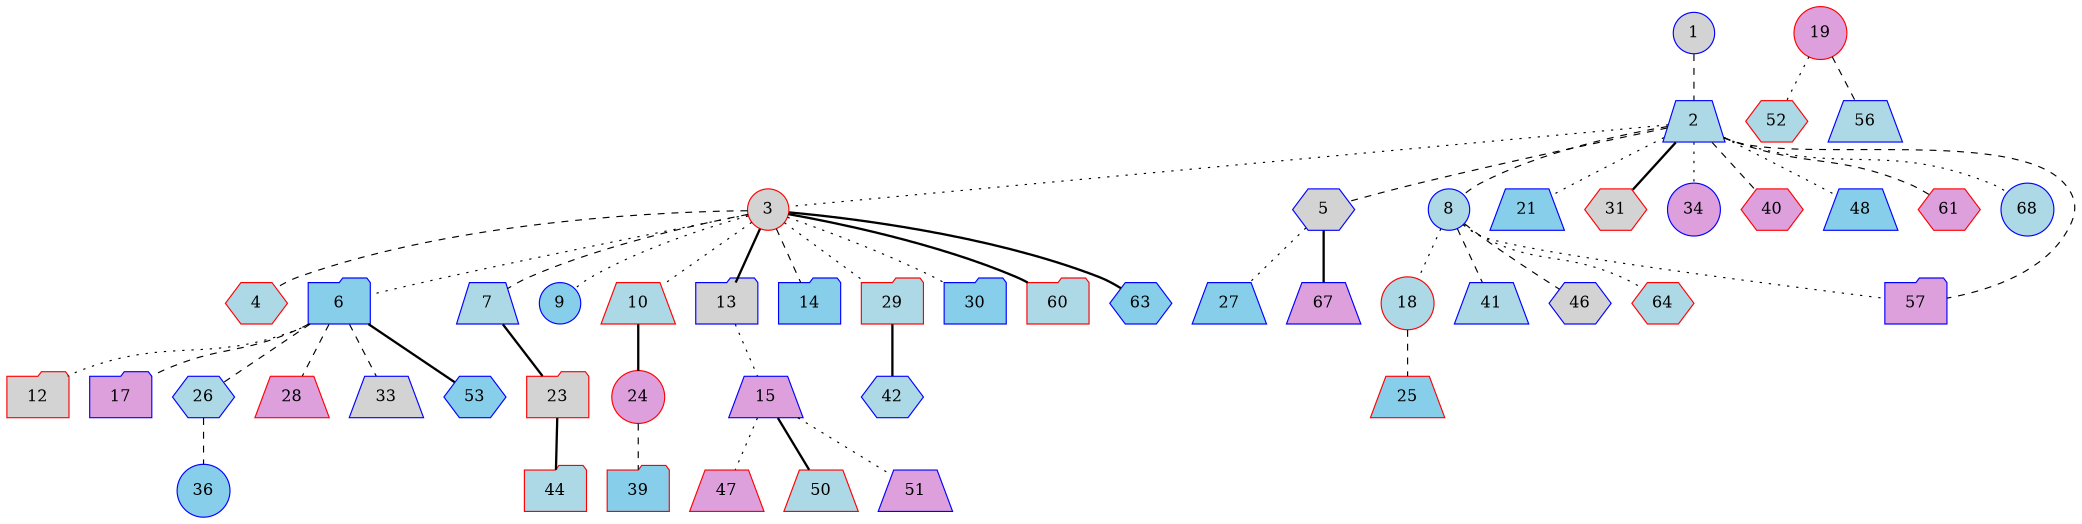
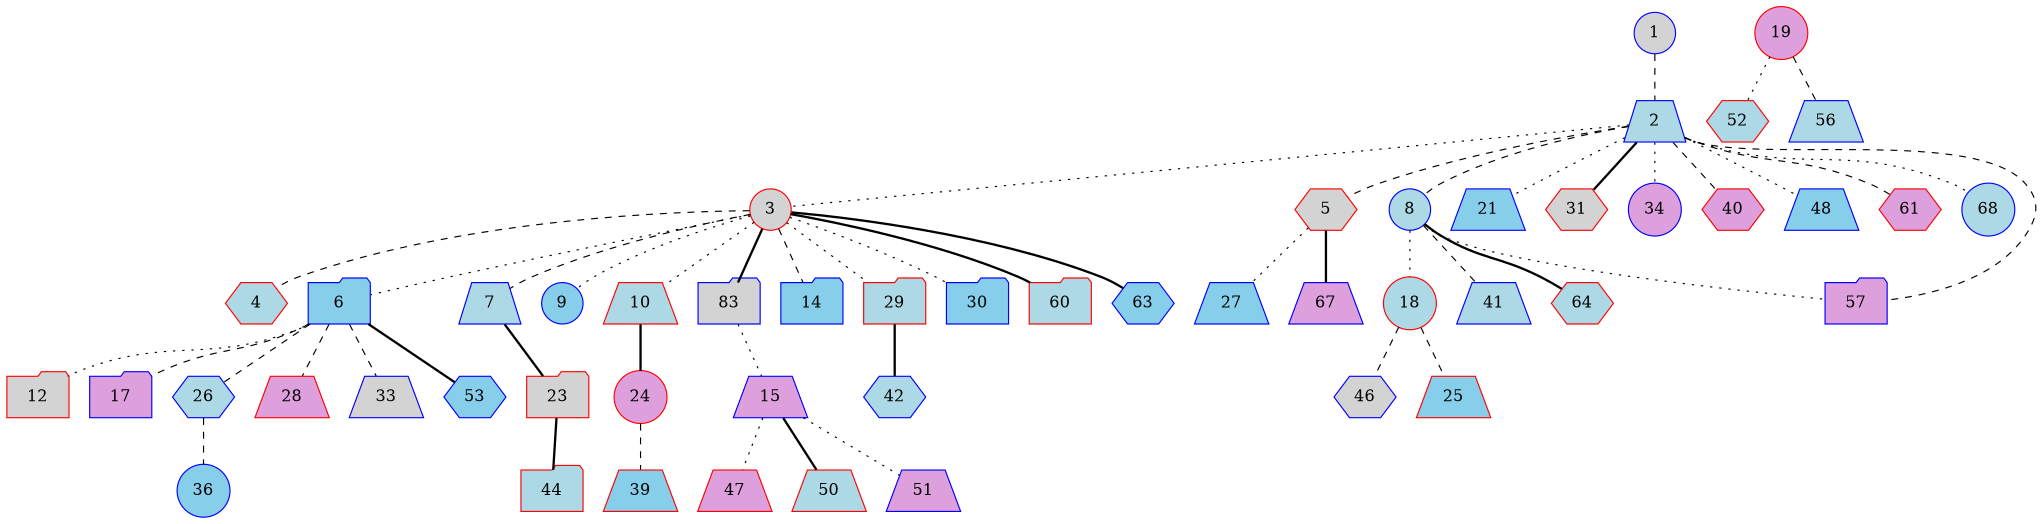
node "5": color blue -> red
edge "8" -- "46": now "18" -- "46"
edge "8" -- "64": style dotted -> bold
node "13": label "13" -> "83"
node "39": shape folder -> trapezium
